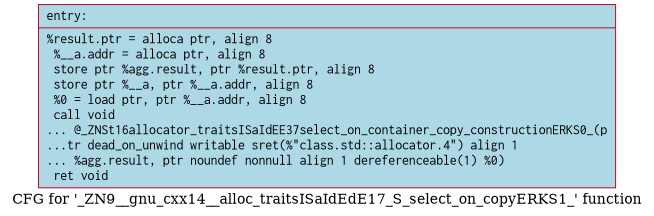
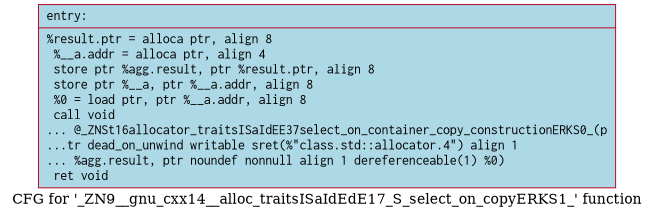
node "entry:": text "%__a.addr = alloca ptr, align 8" -> "%__a.addr = alloca ptr, align 4"
